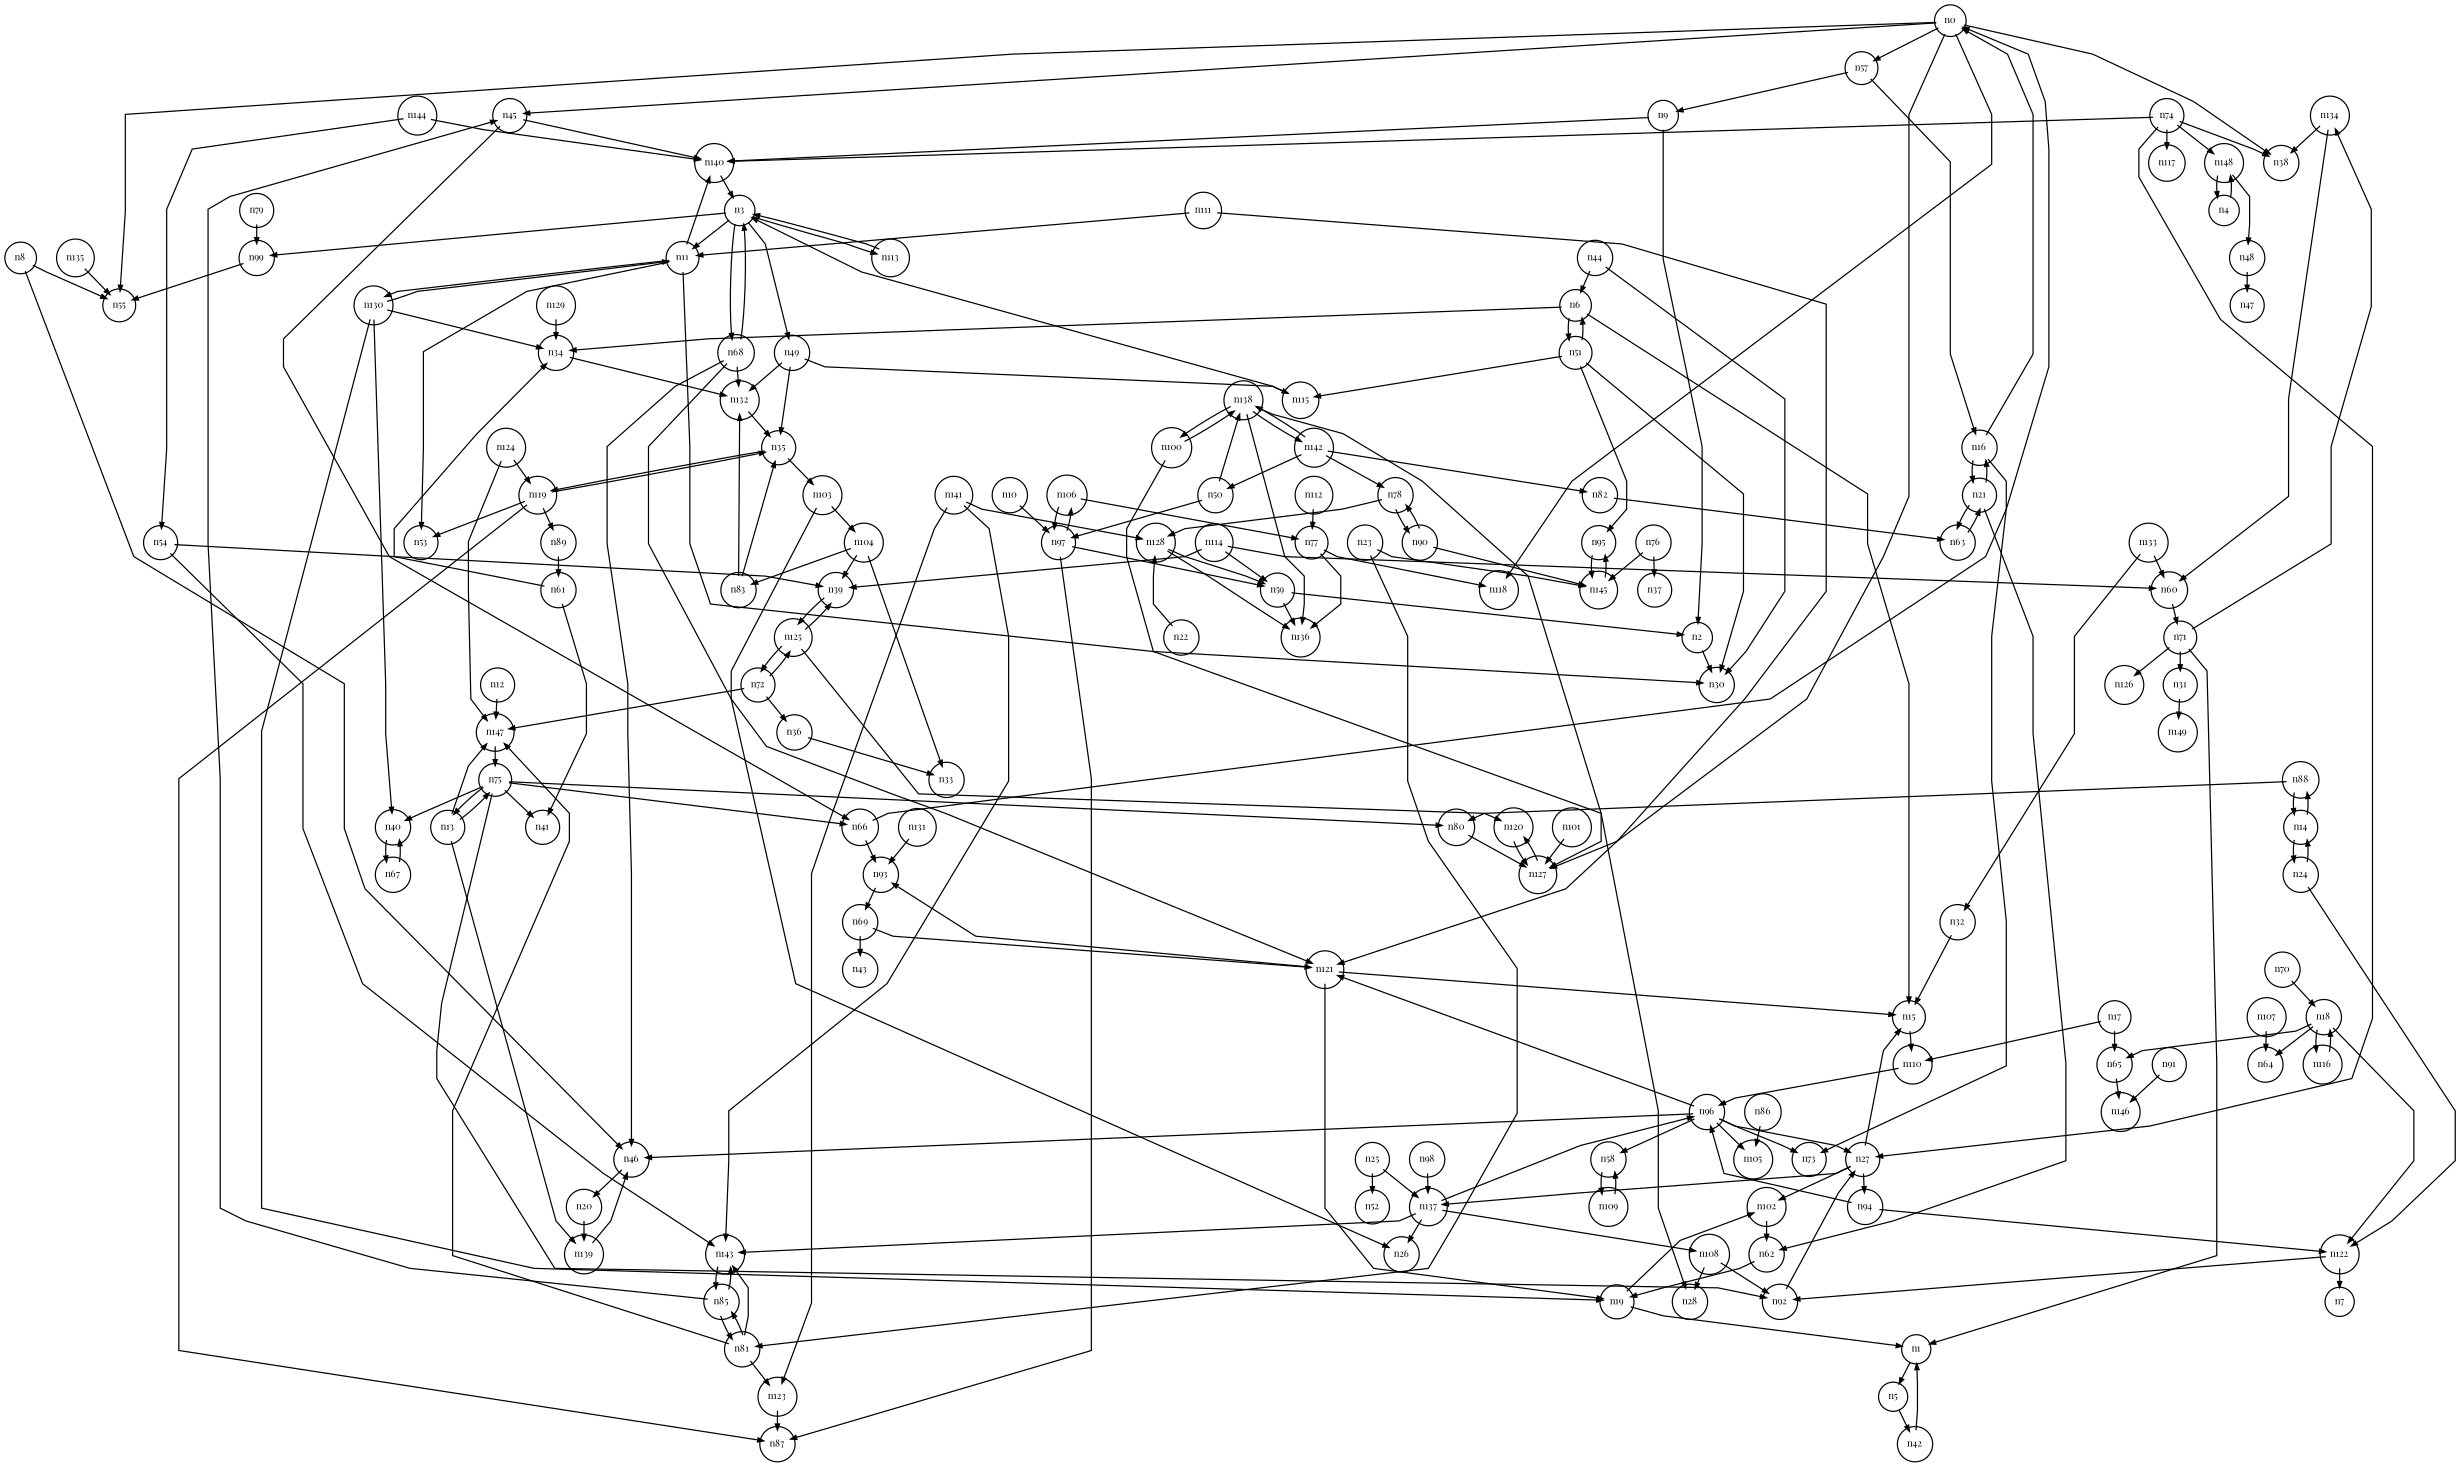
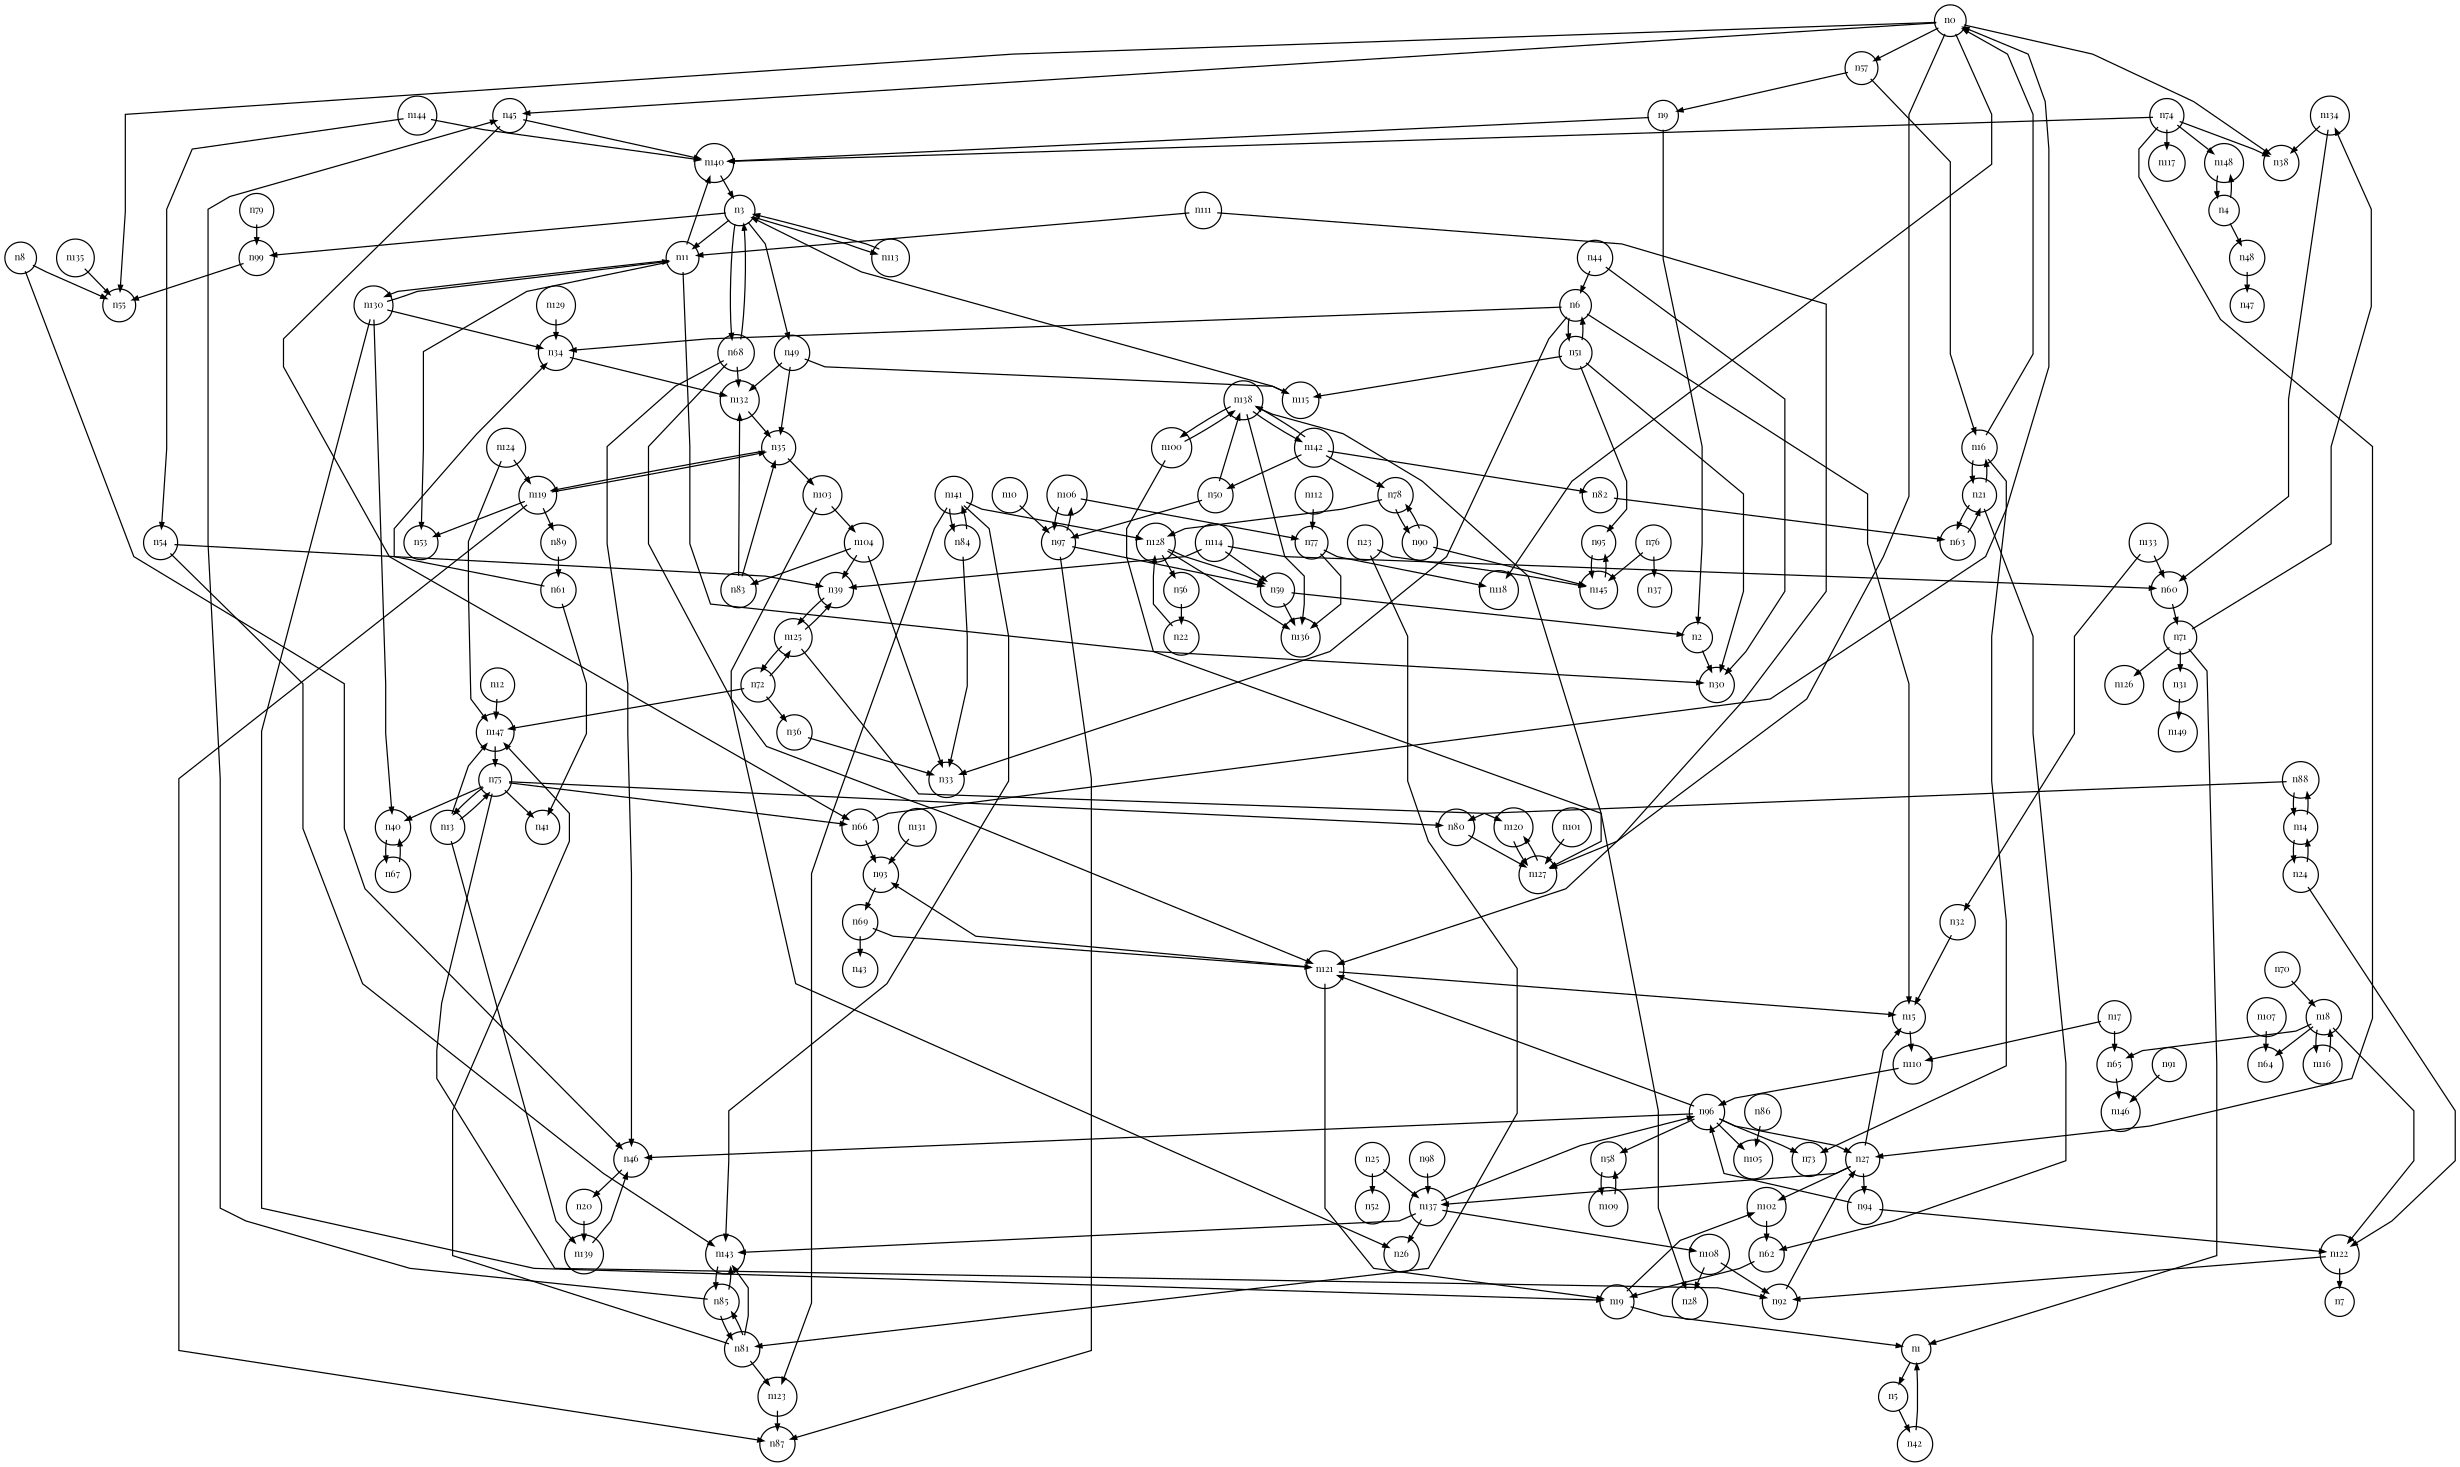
edge "n148" -> "n48": now "n4" -> "n48"
node "n84": added
node "n56": added
edge "n6" -> "n33": added
